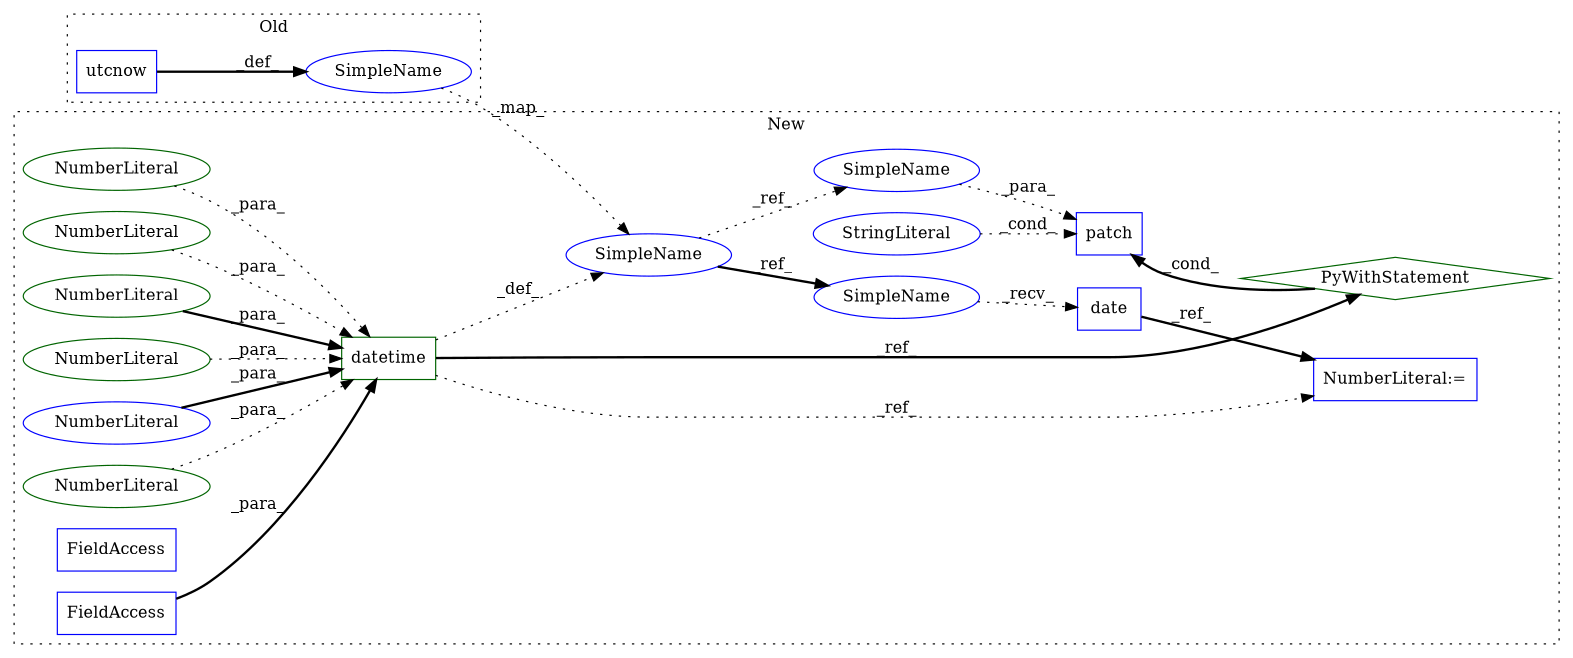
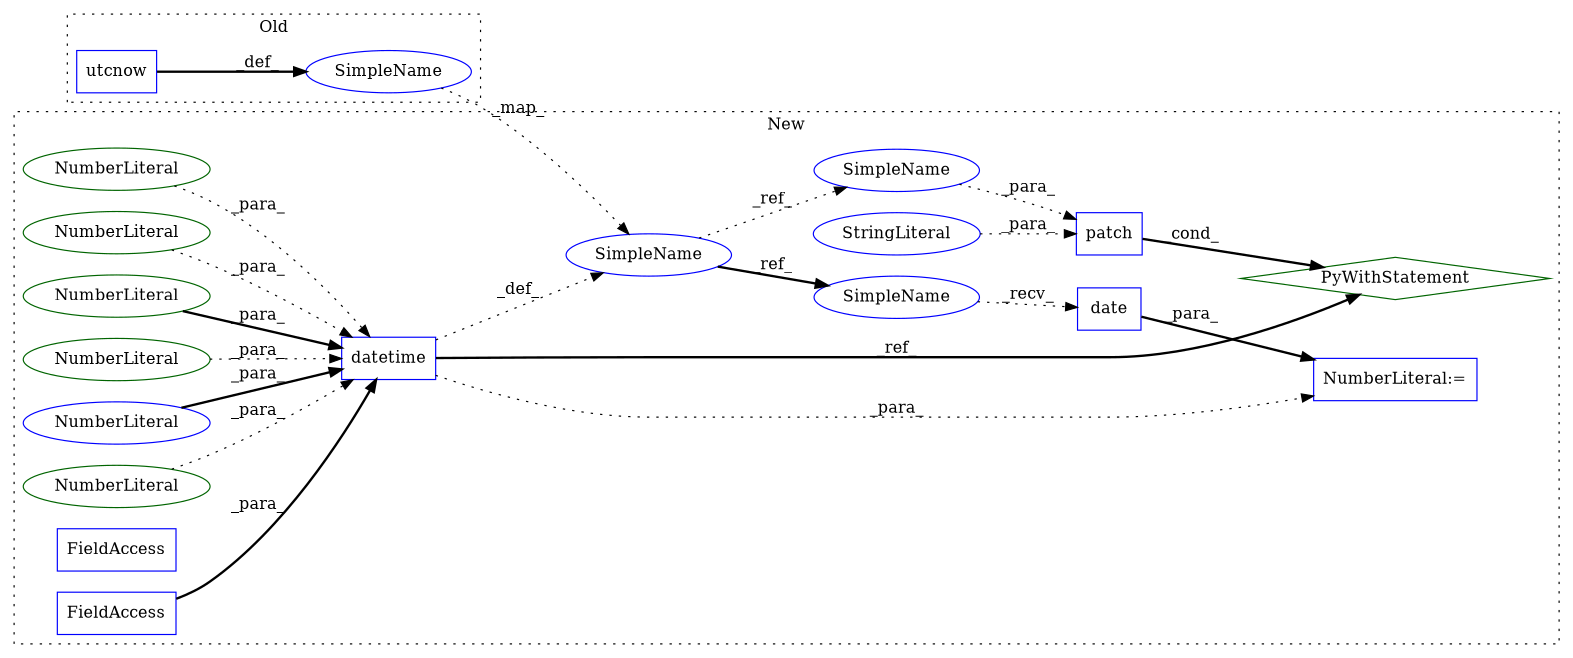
edge "StringLiteral" -> "patch": label "_cond_" -> "_para_"
edge "PyWithStatement" -> "patch": reversed
edge "date" -> "NumberLiteral:=": label "_ref_" -> "_para_"
node "datetime": color darkgreen -> blue
edge "datetime" -> "NumberLiteral:=": label "_ref_" -> "_para_"
